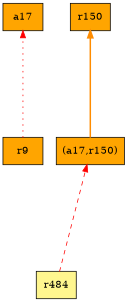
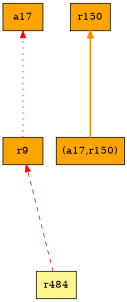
edge "r484" -> "(a17,r150)": now "r484" -> "r9"
